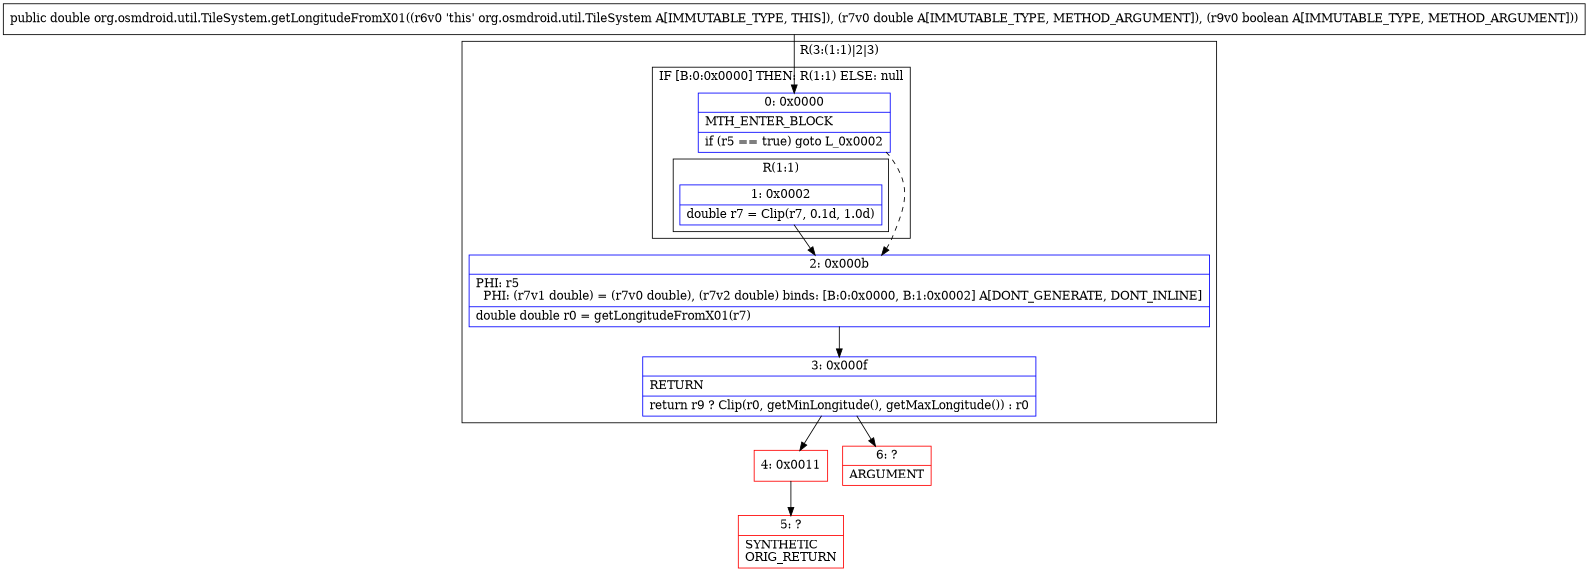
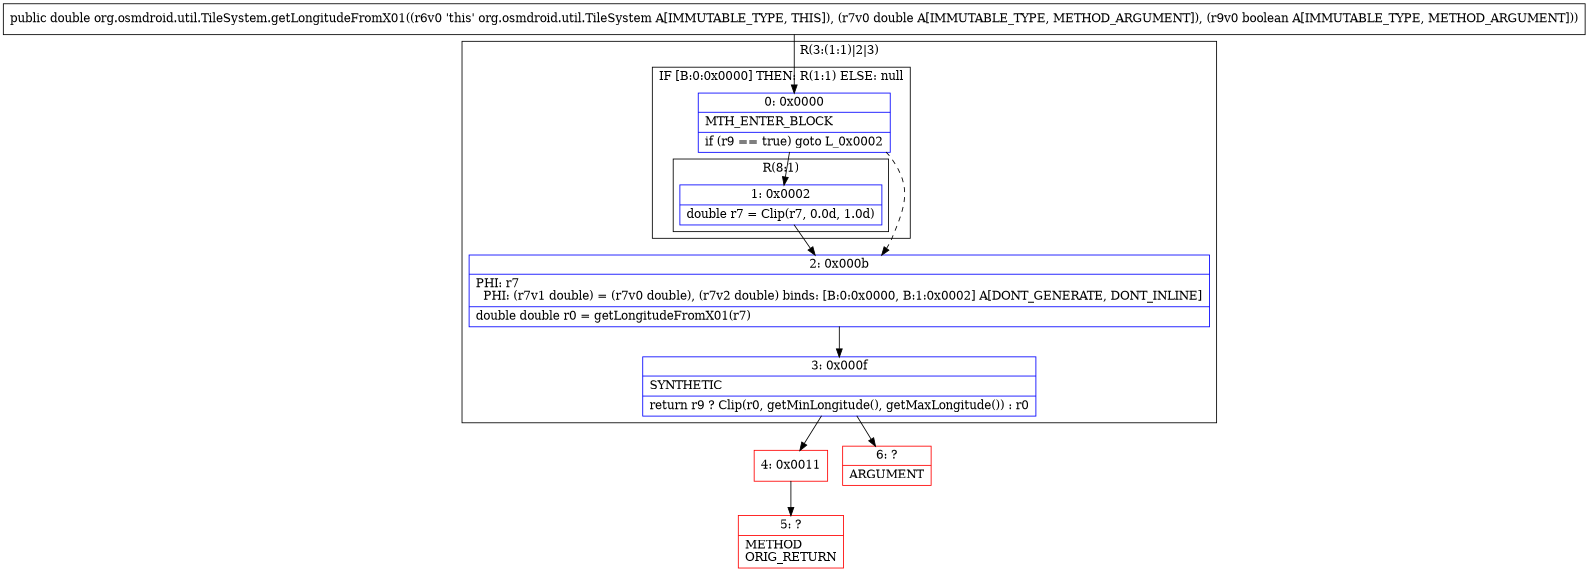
node "0: 0x0000": text "if (r5 == true) goto L_0x0002" -> "if (r9 == true) goto L_0x0002"
edge "0: 0x0000" -> "1: 0x0002": added
cluster "R(1:1)": label "R(1:1)" -> "R(8:1)"
node "1: 0x0002": text "double r7 = Clip(r7, 0.1d, 1.0d)" -> "double r7 = Clip(r7, 0.0d, 1.0d)"
node "2: 0x000b": text "PHI: r5" -> "PHI: r7"
node "3: 0x000f": text "RETURN" -> "SYNTHETIC"
node "5: ?": text "SYNTHETIC" -> "METHOD"
